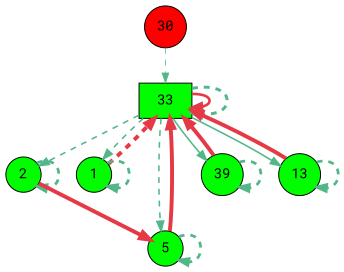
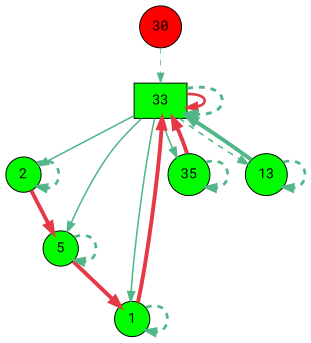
edge "33" -> "1": style dashed -> solid
edge "13" -> "33": color #e63946 -> #52b788
edge "33" -> "2": style dashed -> solid
edge "33" -> "13": style solid -> dashed
edge "1" -> "33": style dashed -> solid
edge "33" -> "5": style dashed -> solid
node "39": label "39" -> "35"
edge "5" -> "33": now "5" -> "1"
